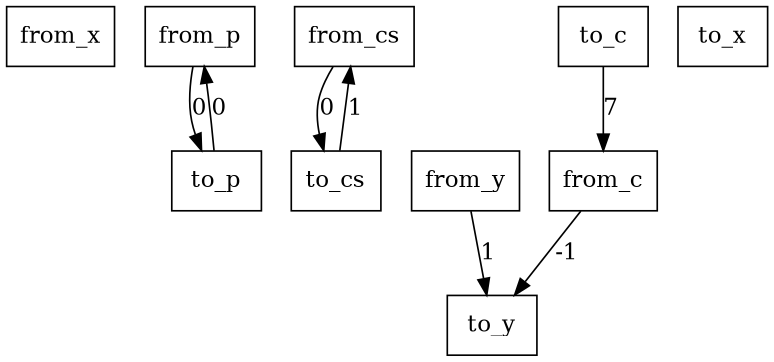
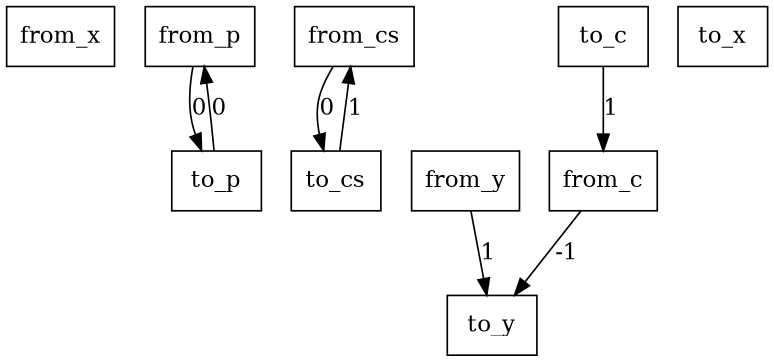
edge "to_c" -> "from_c": label "7" -> "1"
